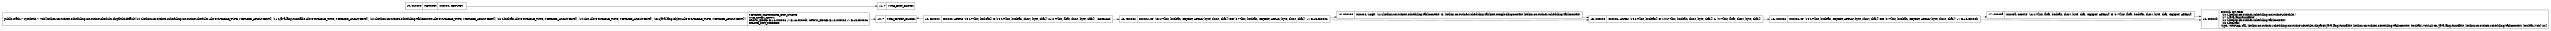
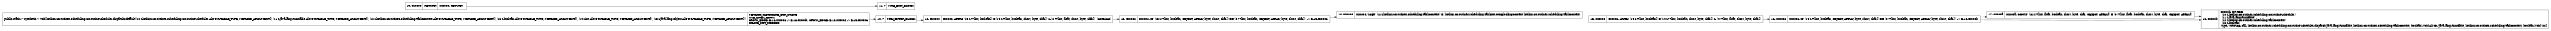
edge "14: 0x0004" -> "15: 0x0006": removed
edge "12: 0x0000" -> "10: ?": reversed
node "18: 0x000b": text "(r7 I:java.lang.Runnable)" -> "(r1 I:java.lang.Runnable)"
edge "13: 0x0002" -> "15: 0x0006": removed
